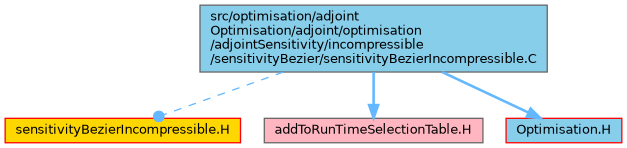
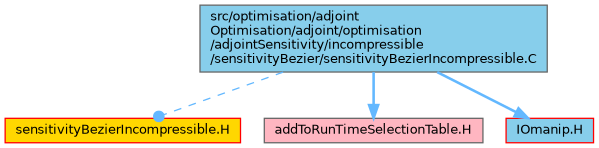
node "Optimisation.H": label "Optimisation.H" -> "IOmanip.H"
